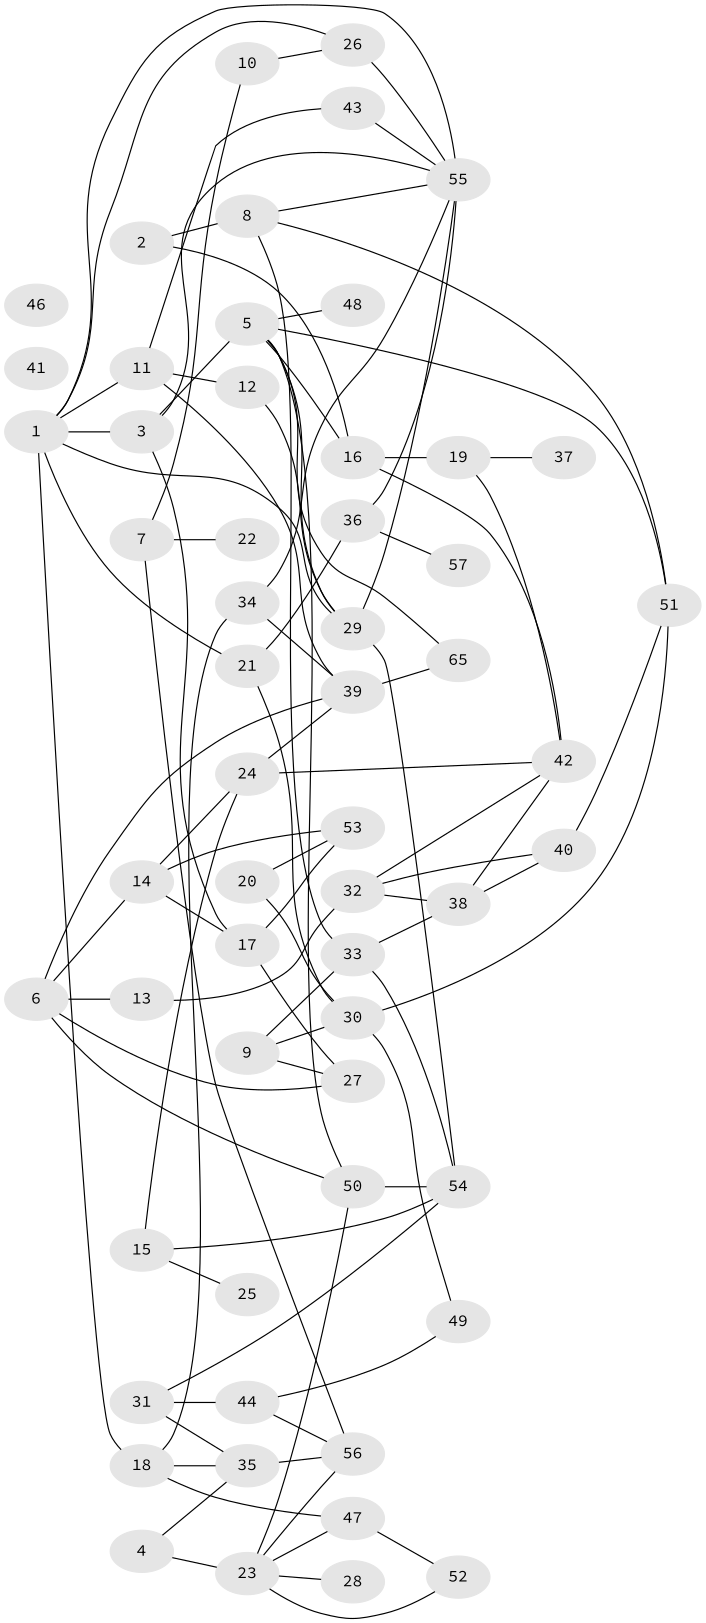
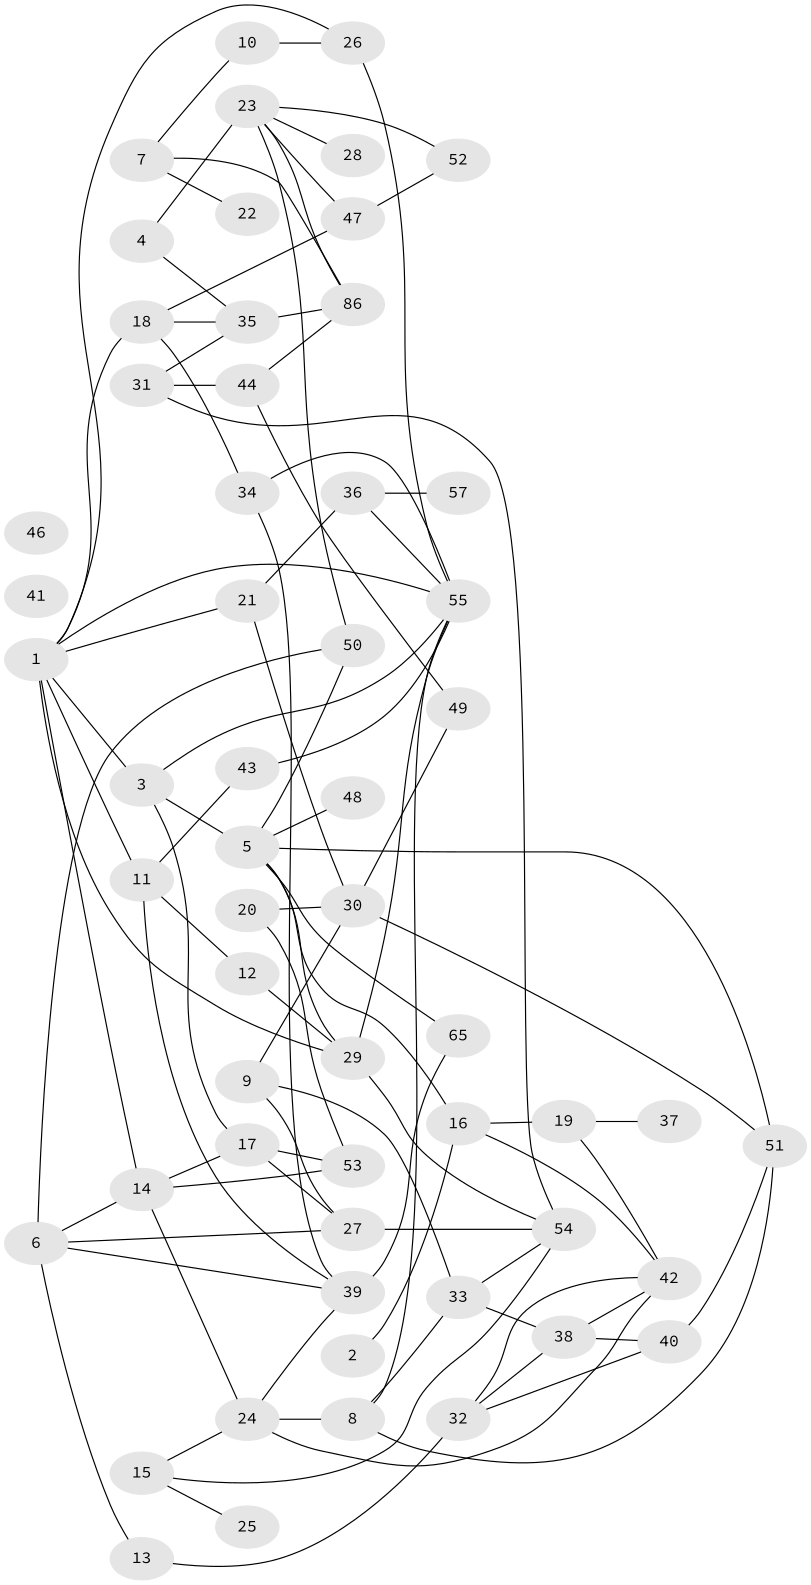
edge "8" -- "2": now "8" -- "24"
edge "1" -- "14": added
edge "50" -- "54": now "27" -- "54"
node "56": label "56" -> "86"
